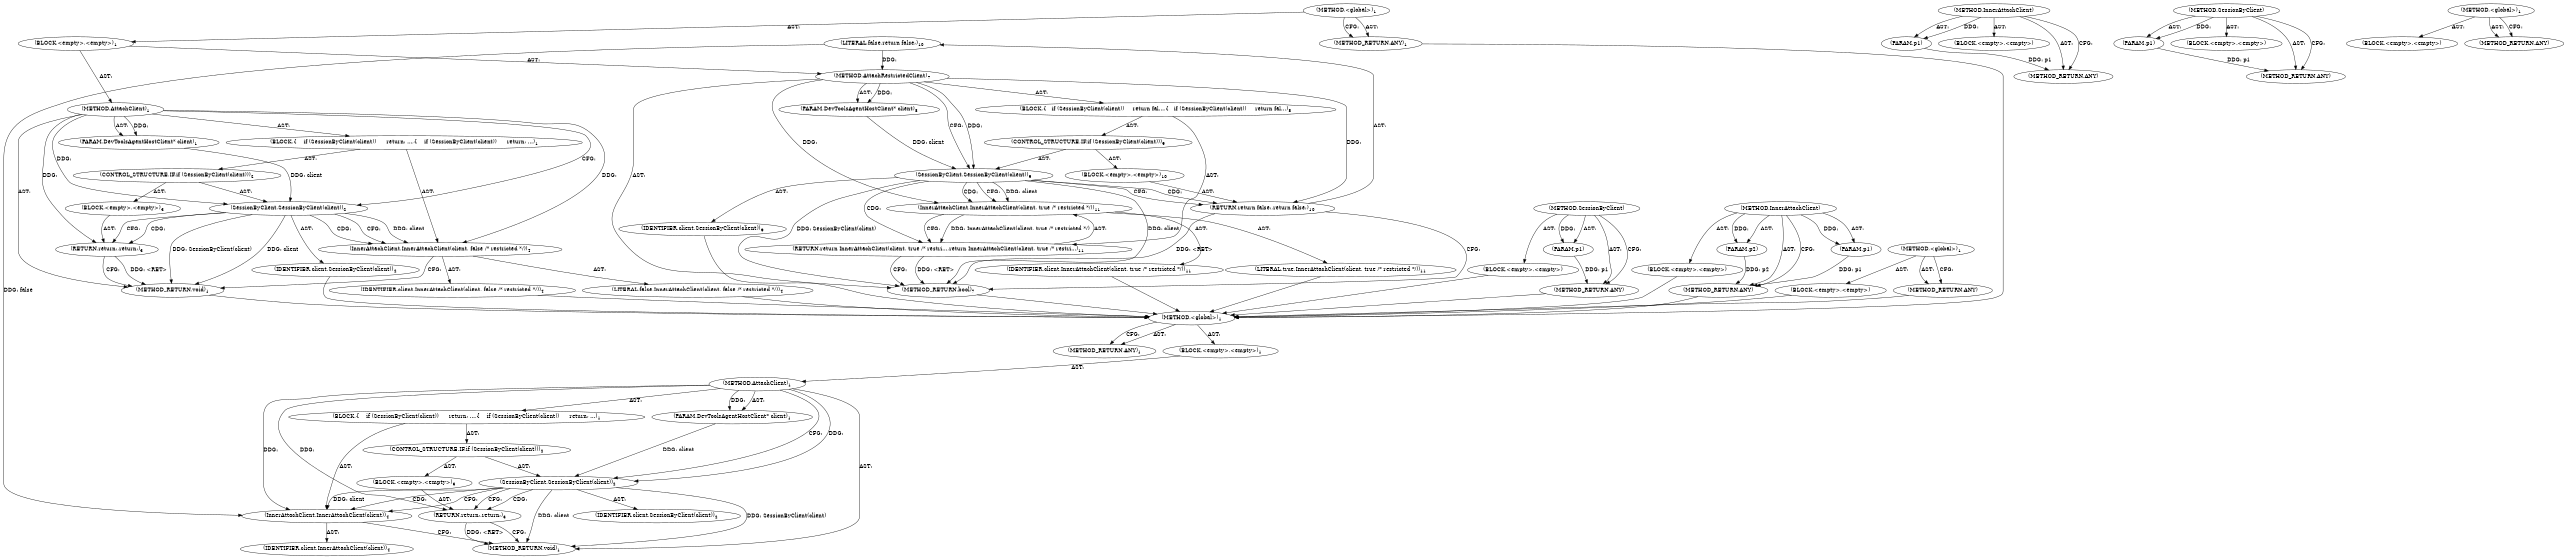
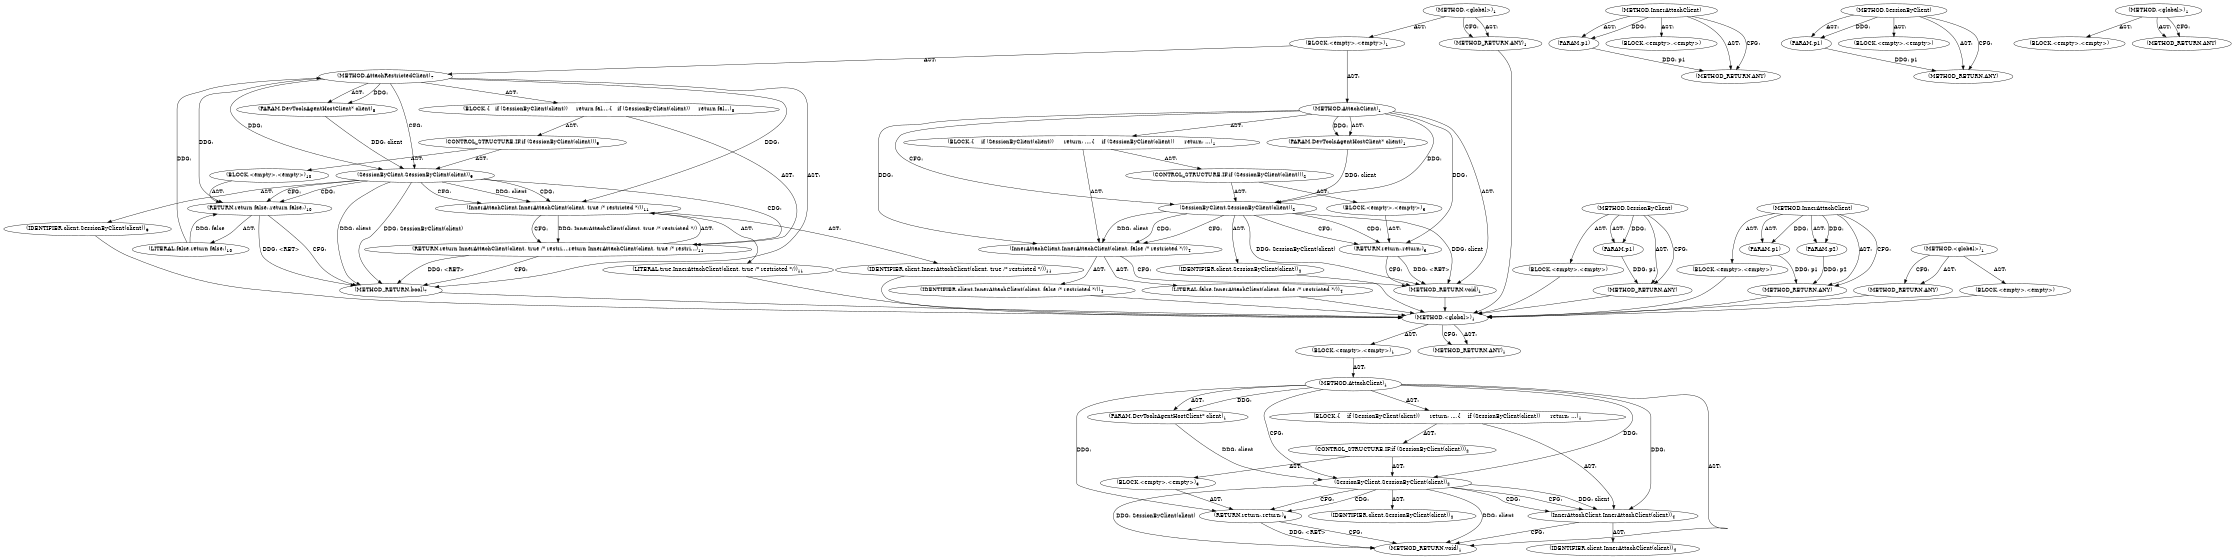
edge "(LITERAL,false,return false;)" -> "(InnerAttachClient,InnerAttachClient(client))": now "(LITERAL,false,return false;)" -> "(RETURN,return false;,return false;)"
